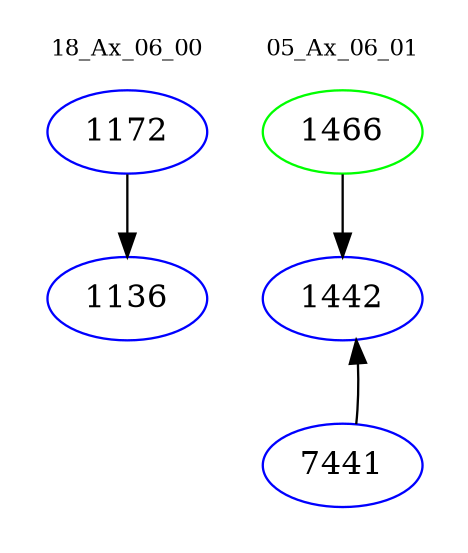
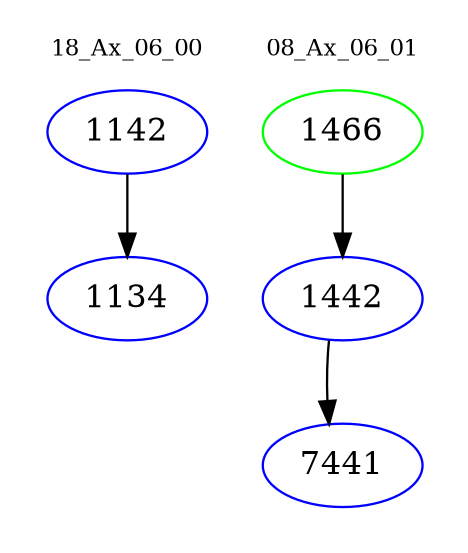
cluster "05_Ax_06_01": label "05_Ax_06_01" -> "08_Ax_06_01"
node "1172": label "1172" -> "1142"
node "1136": label "1136" -> "1134"
edge "7441" -> "1442": reversed
